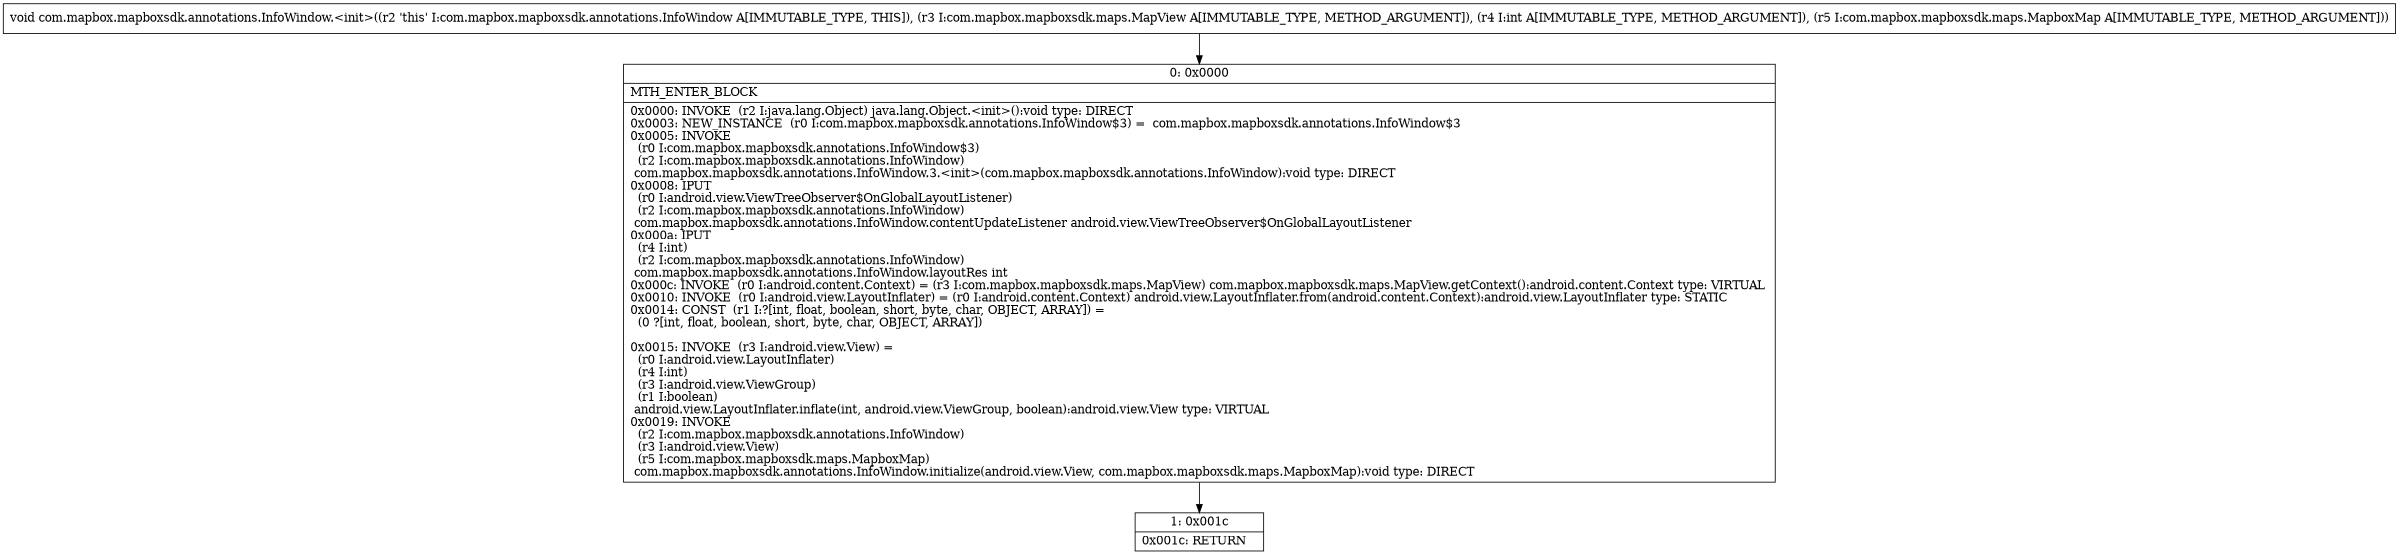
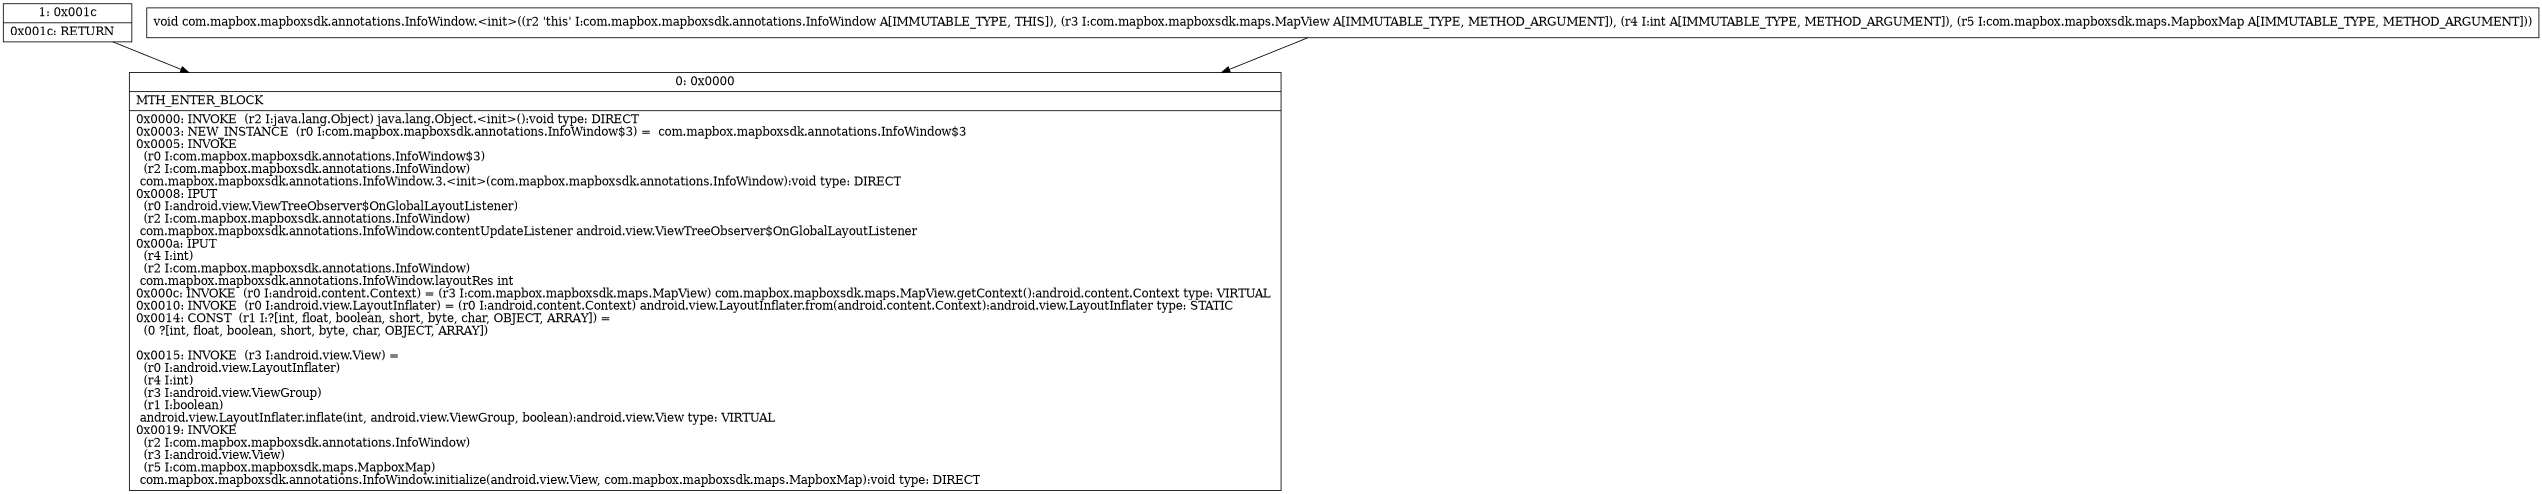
edge "0: 0x0000" -> "1: 0x001c": reversed
